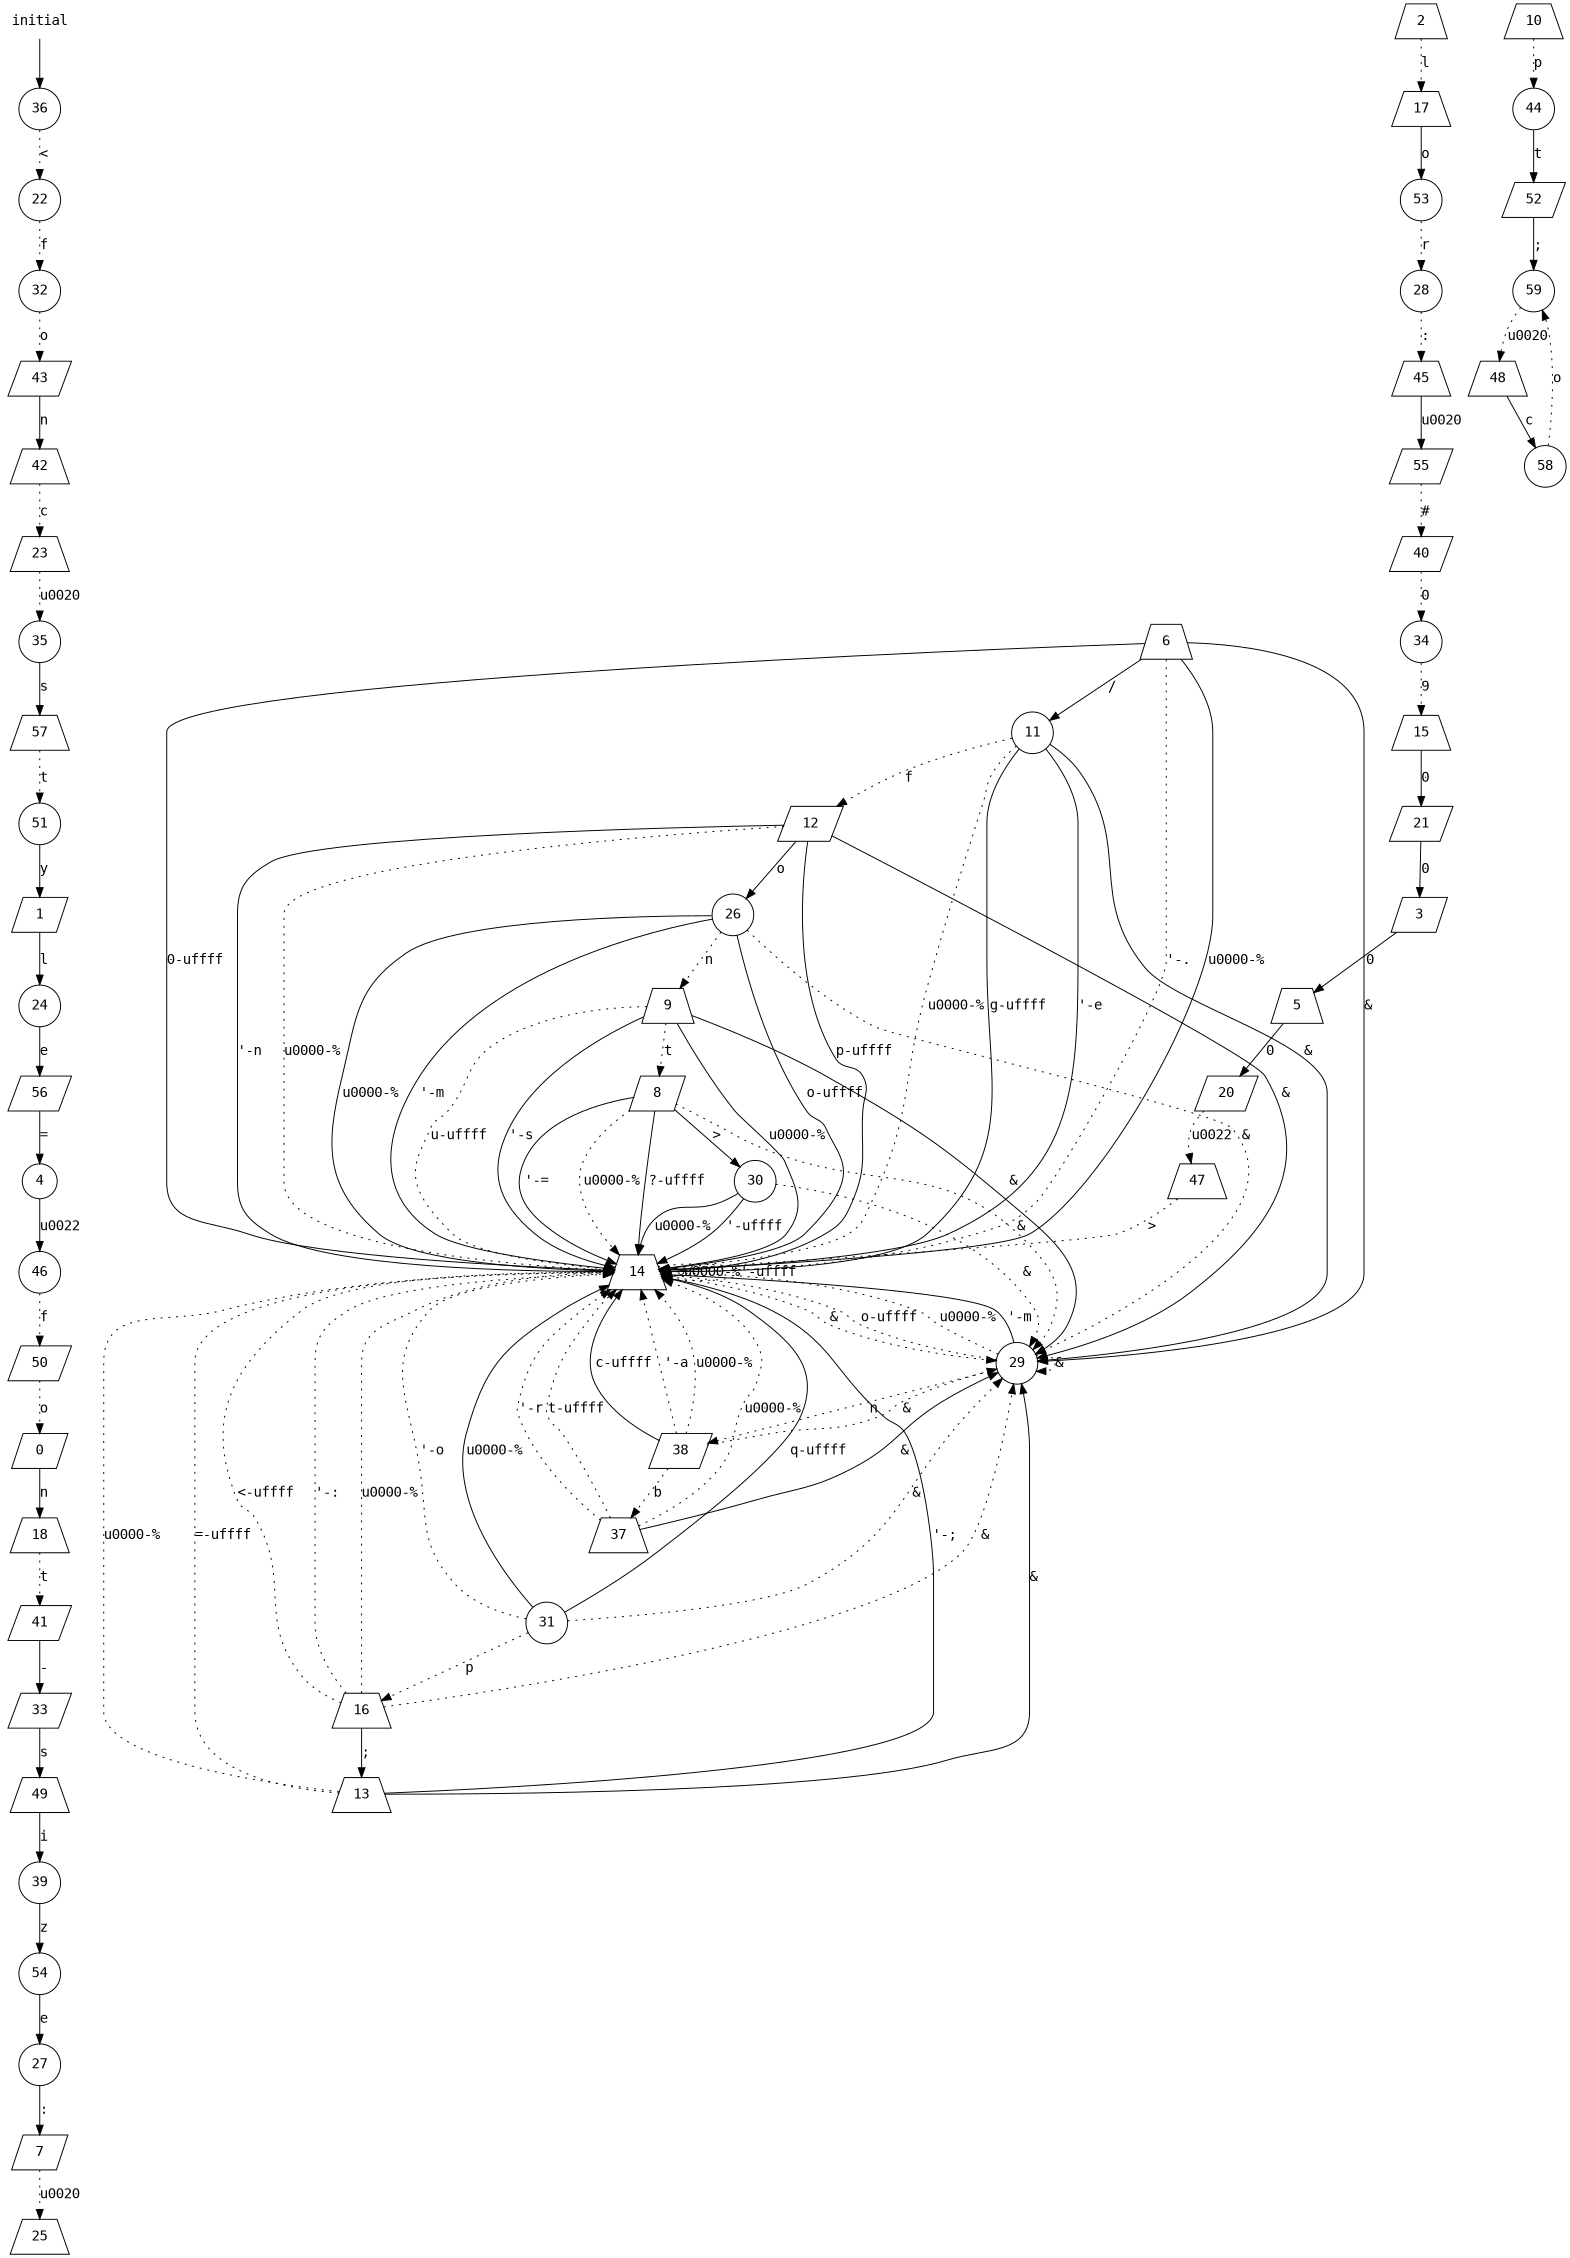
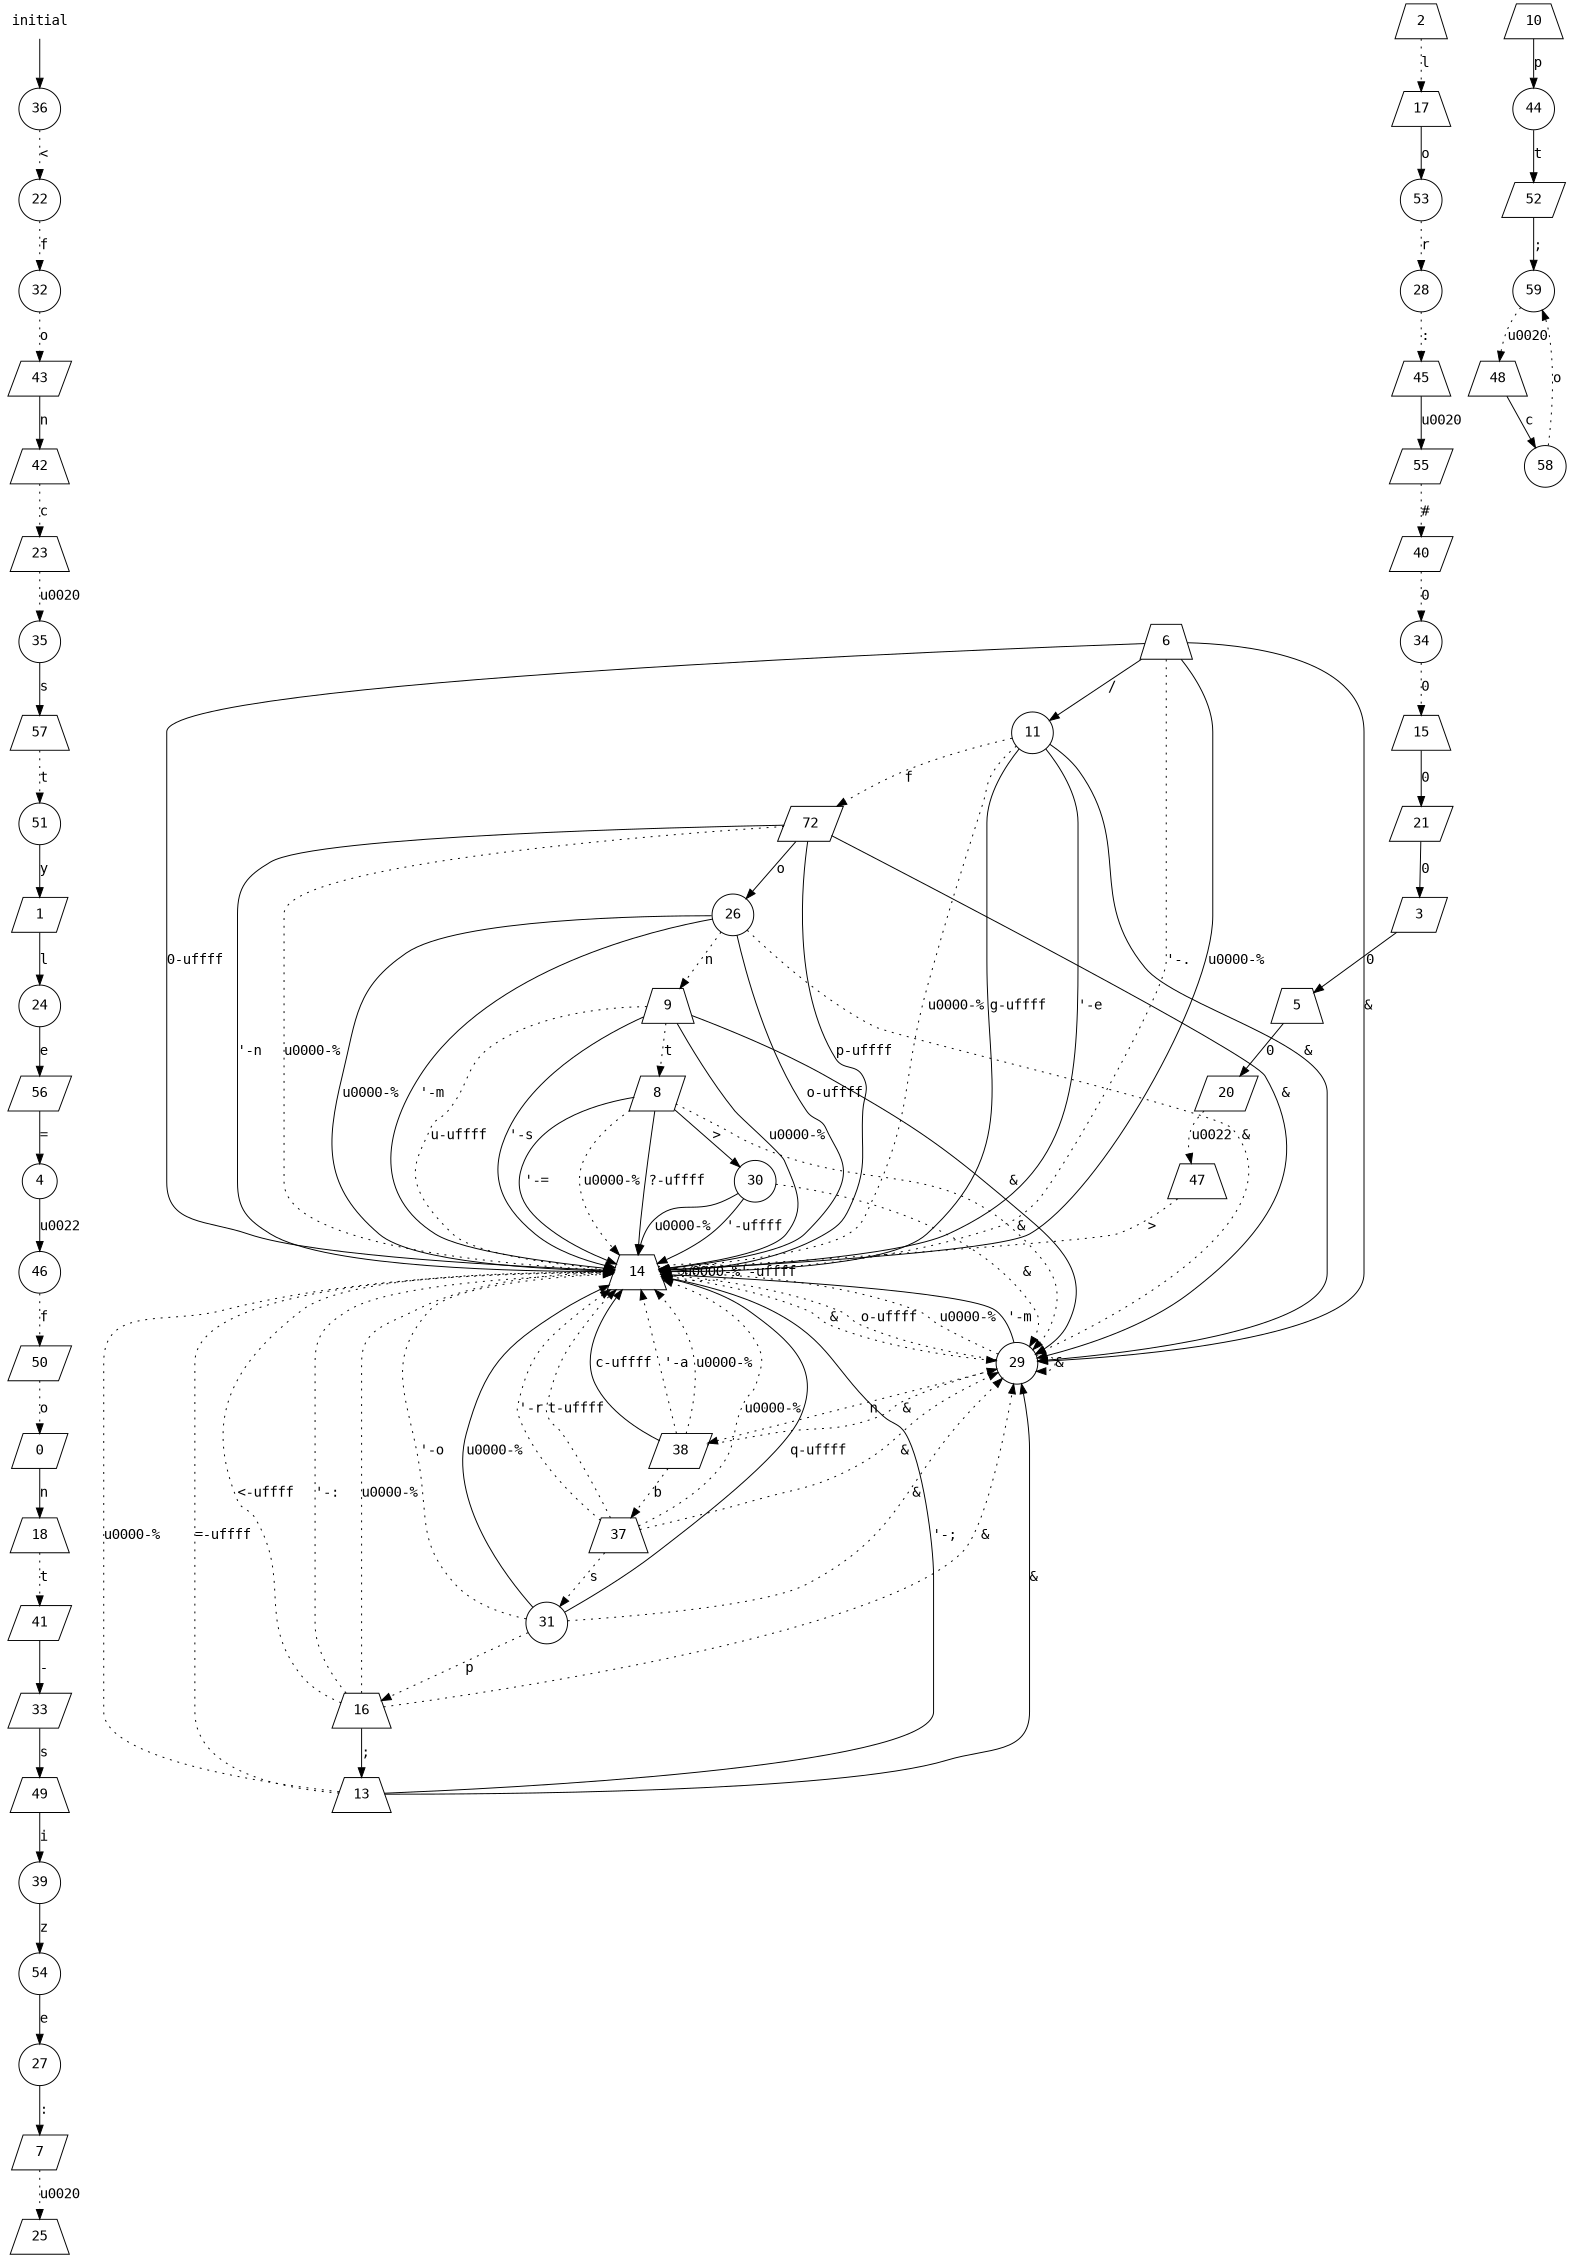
edge "10" -> "44": style dotted -> solid
edge "34" -> "15": label "9" -> "0"
node "12": label "12" -> "72"
edge "37" -> "29": style solid -> dotted
edge "37" -> "31": added, label "s"
